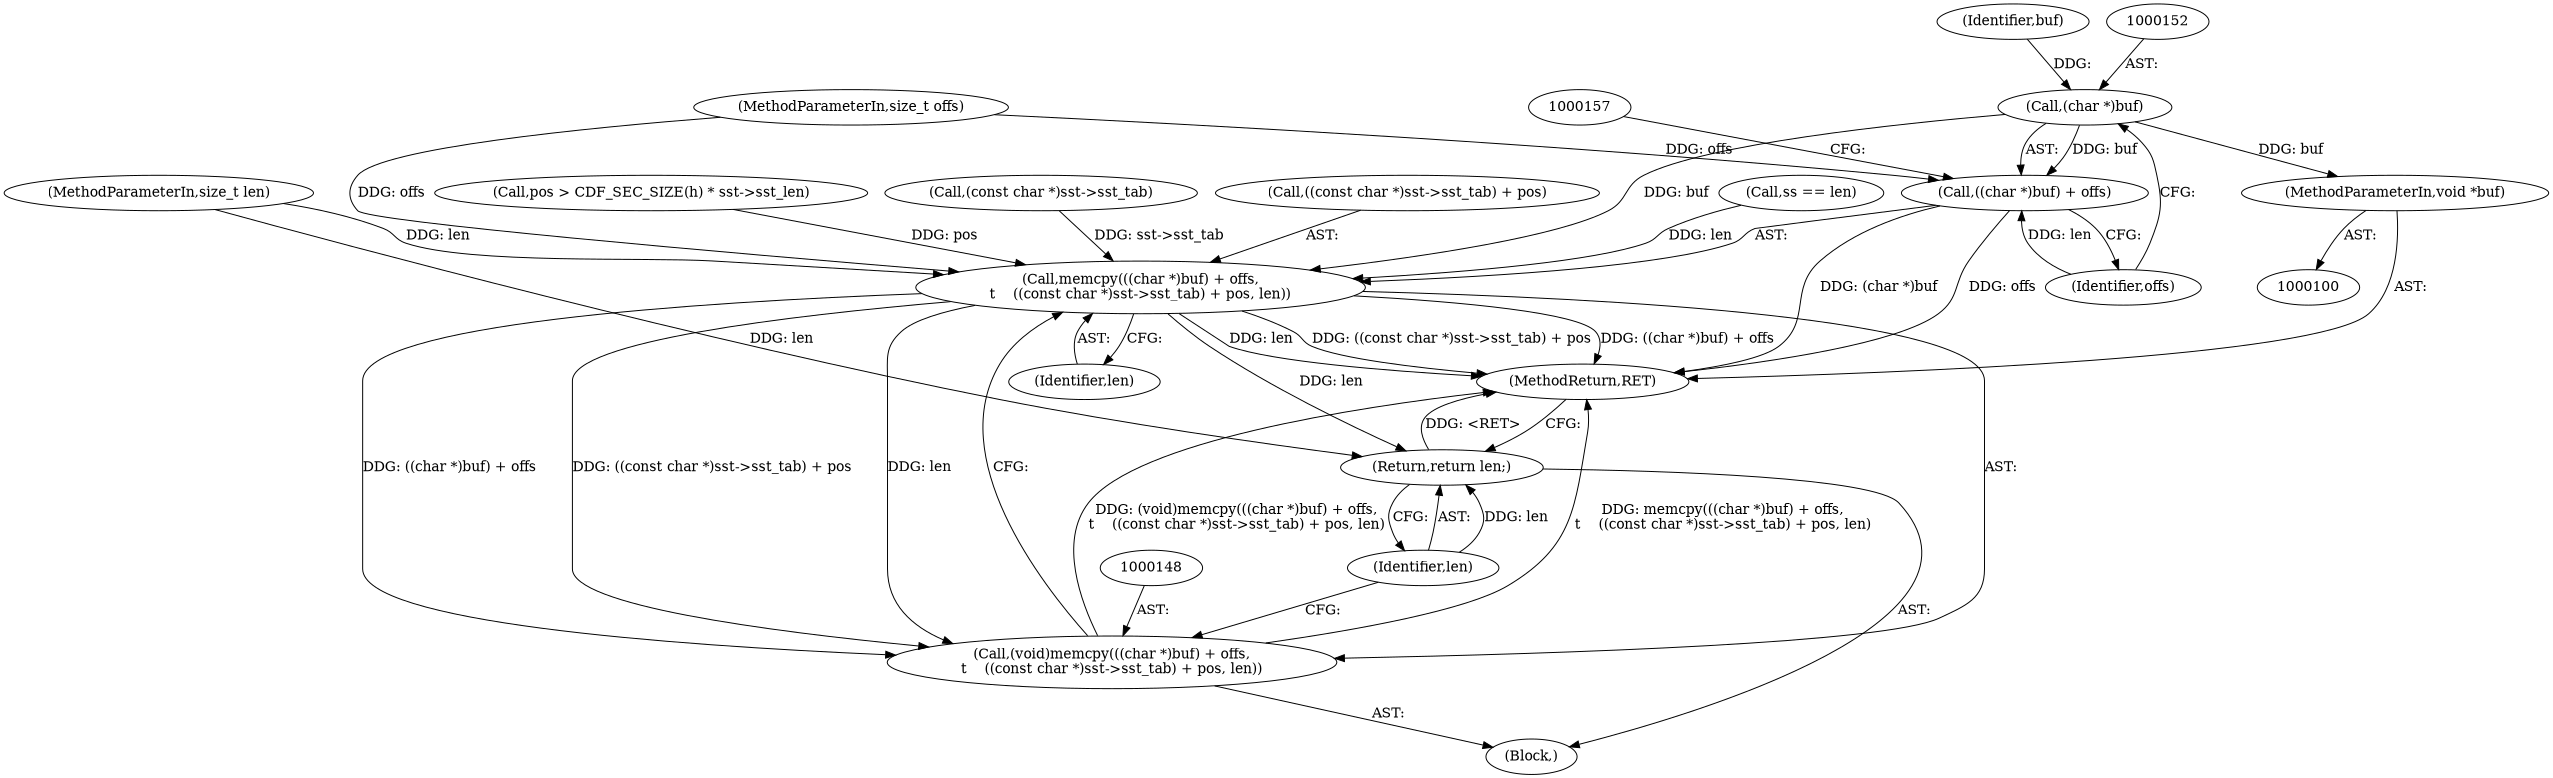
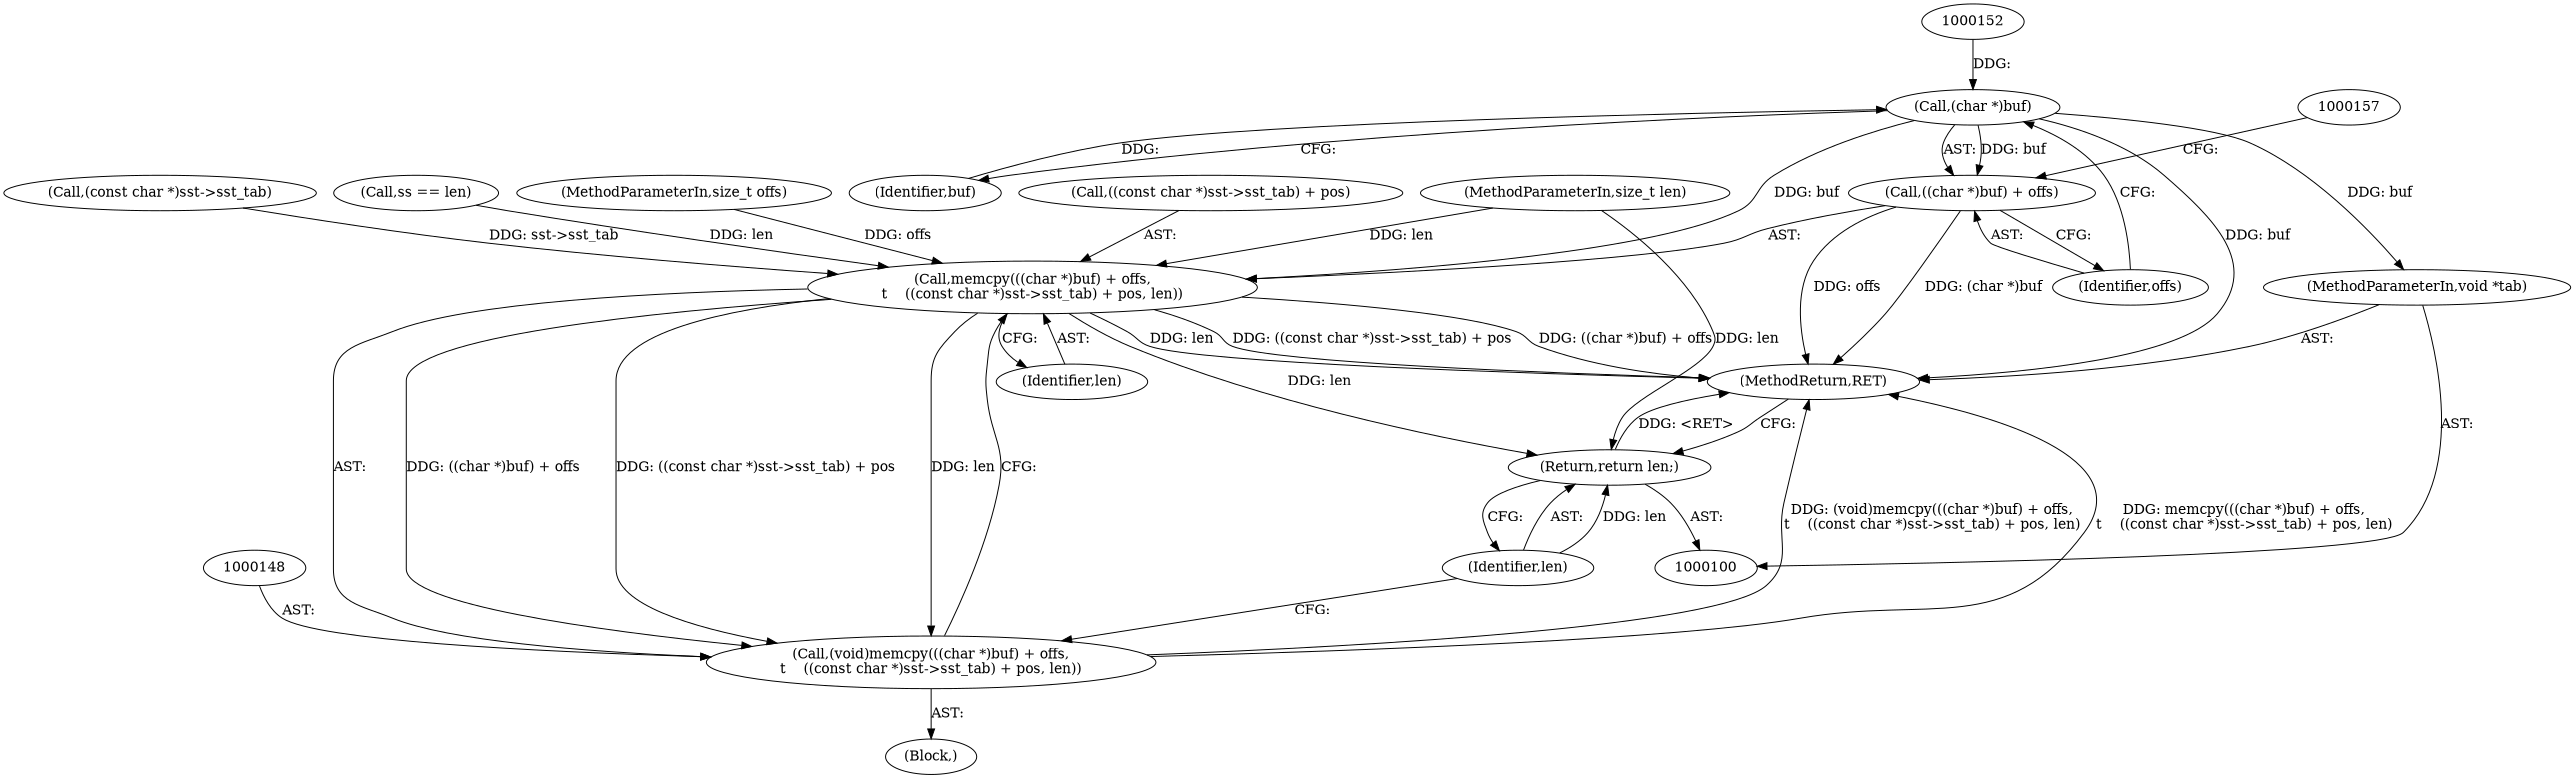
edge "1000152" -> "(Call,(char *)buf)": label "AST: " -> "DDG: "
edge "(Call,(char *)buf)" -> "(Identifier,buf)": added, label "CFG:"
edge "(MethodParameterIn,size_t offs)" -> "(Call,((char *)buf) + offs)": removed, label "DDG: offs"
node "(Call,pos > CDF_SEC_SIZE(h) * sst->sst_len)": removed
node "(MethodParameterIn,void *buf)": label "(MethodParameterIn,void *buf)" -> "(MethodParameterIn,void *tab)"
edge "(Identifier,offs)" -> "(Call,((char *)buf) + offs)": label "DDG: len" -> "AST: "
edge "(Call,(char *)buf)" -> "(MethodReturn,RET)": added, label "DDG: buf"
edge "(Return,return len;)" -> "(Block,)": now "(Return,return len;)" -> "1000100"
